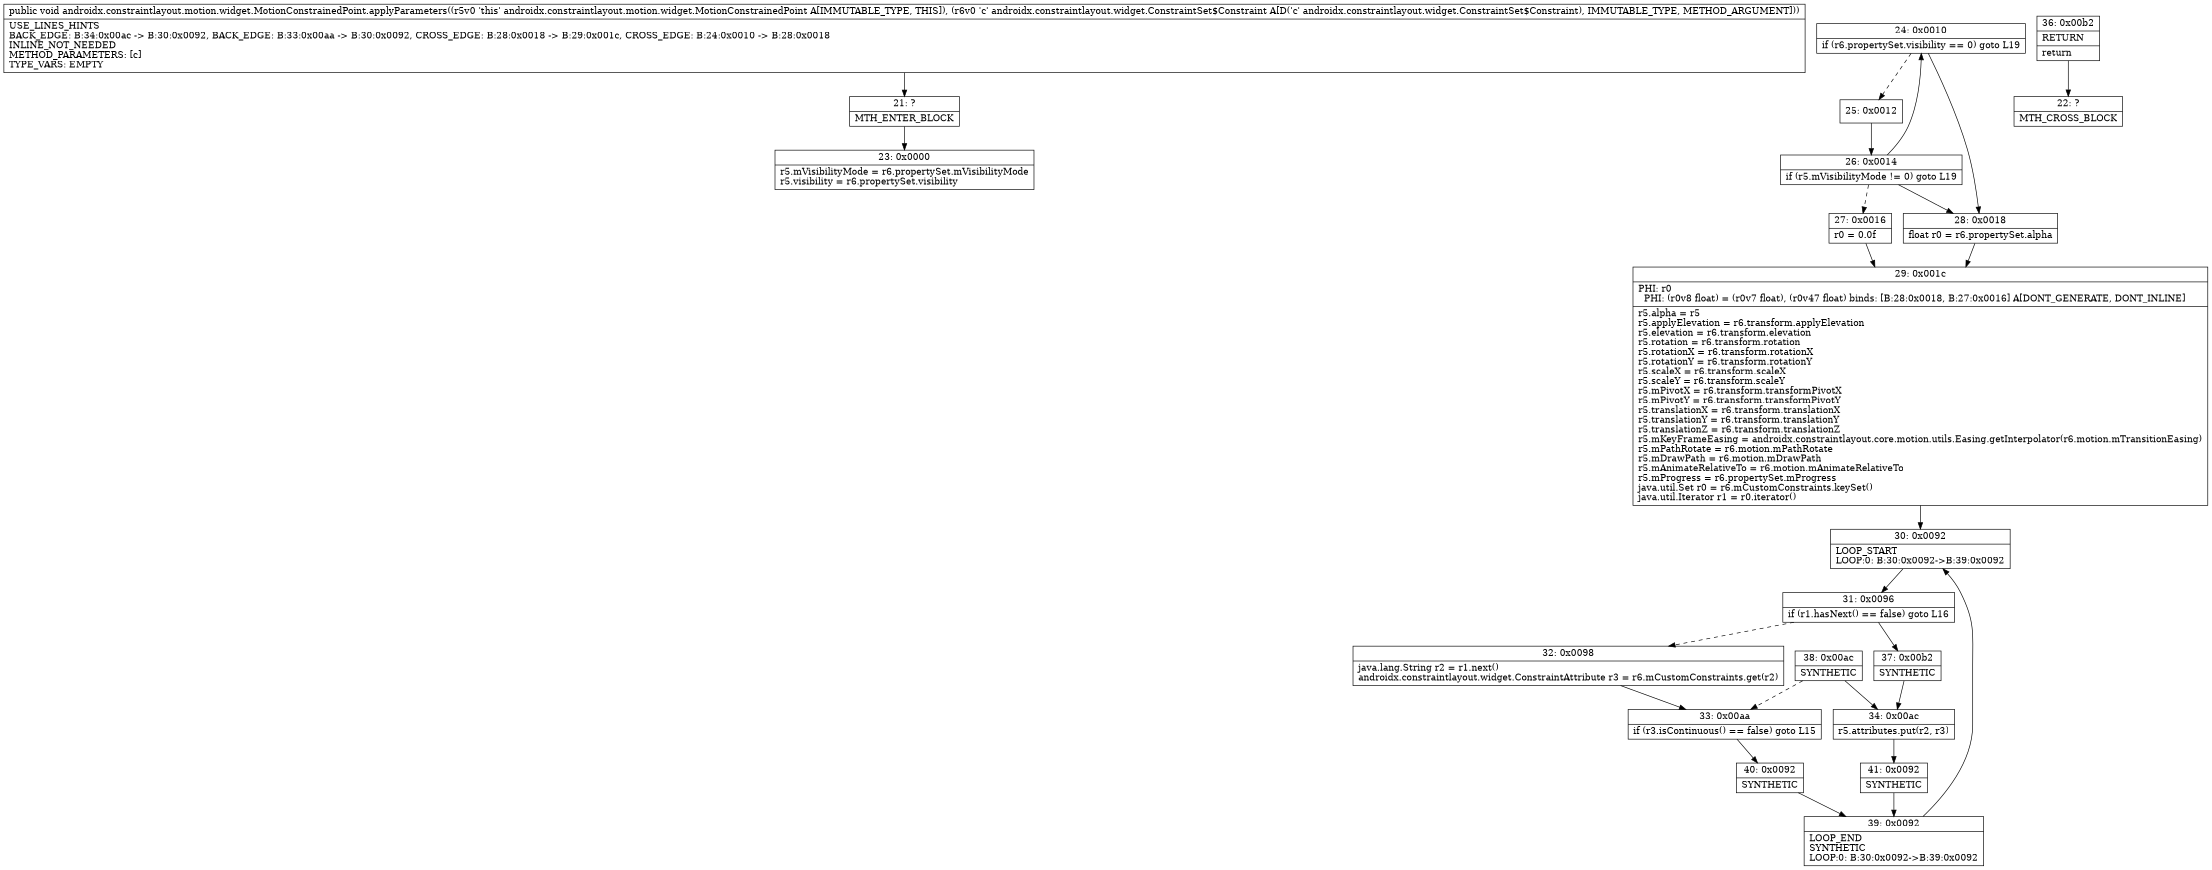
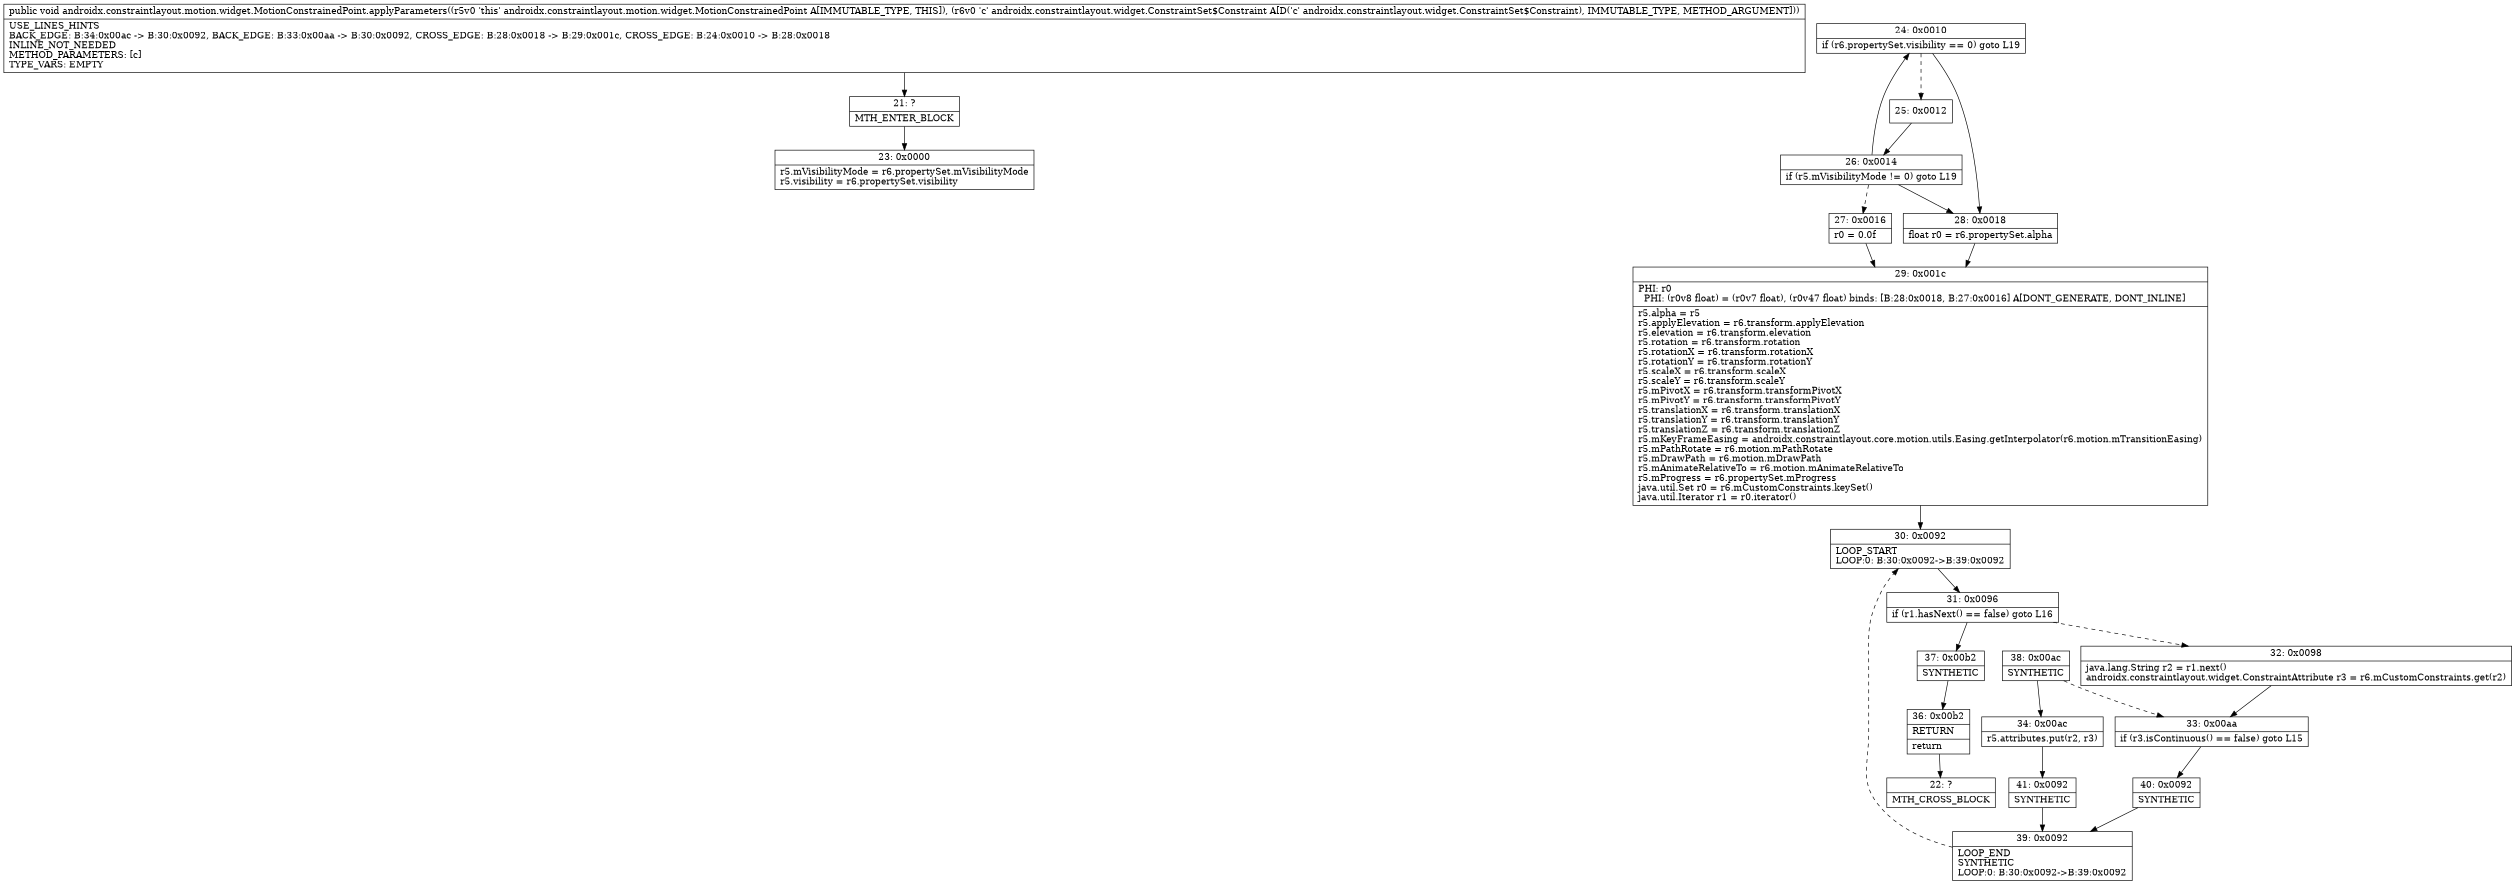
edge "37: 0x00b2" -> "34: 0x00ac": now "37: 0x00b2" -> "36: 0x00b2"
edge "39: 0x0092" -> "30: 0x0092": style solid -> dashed
